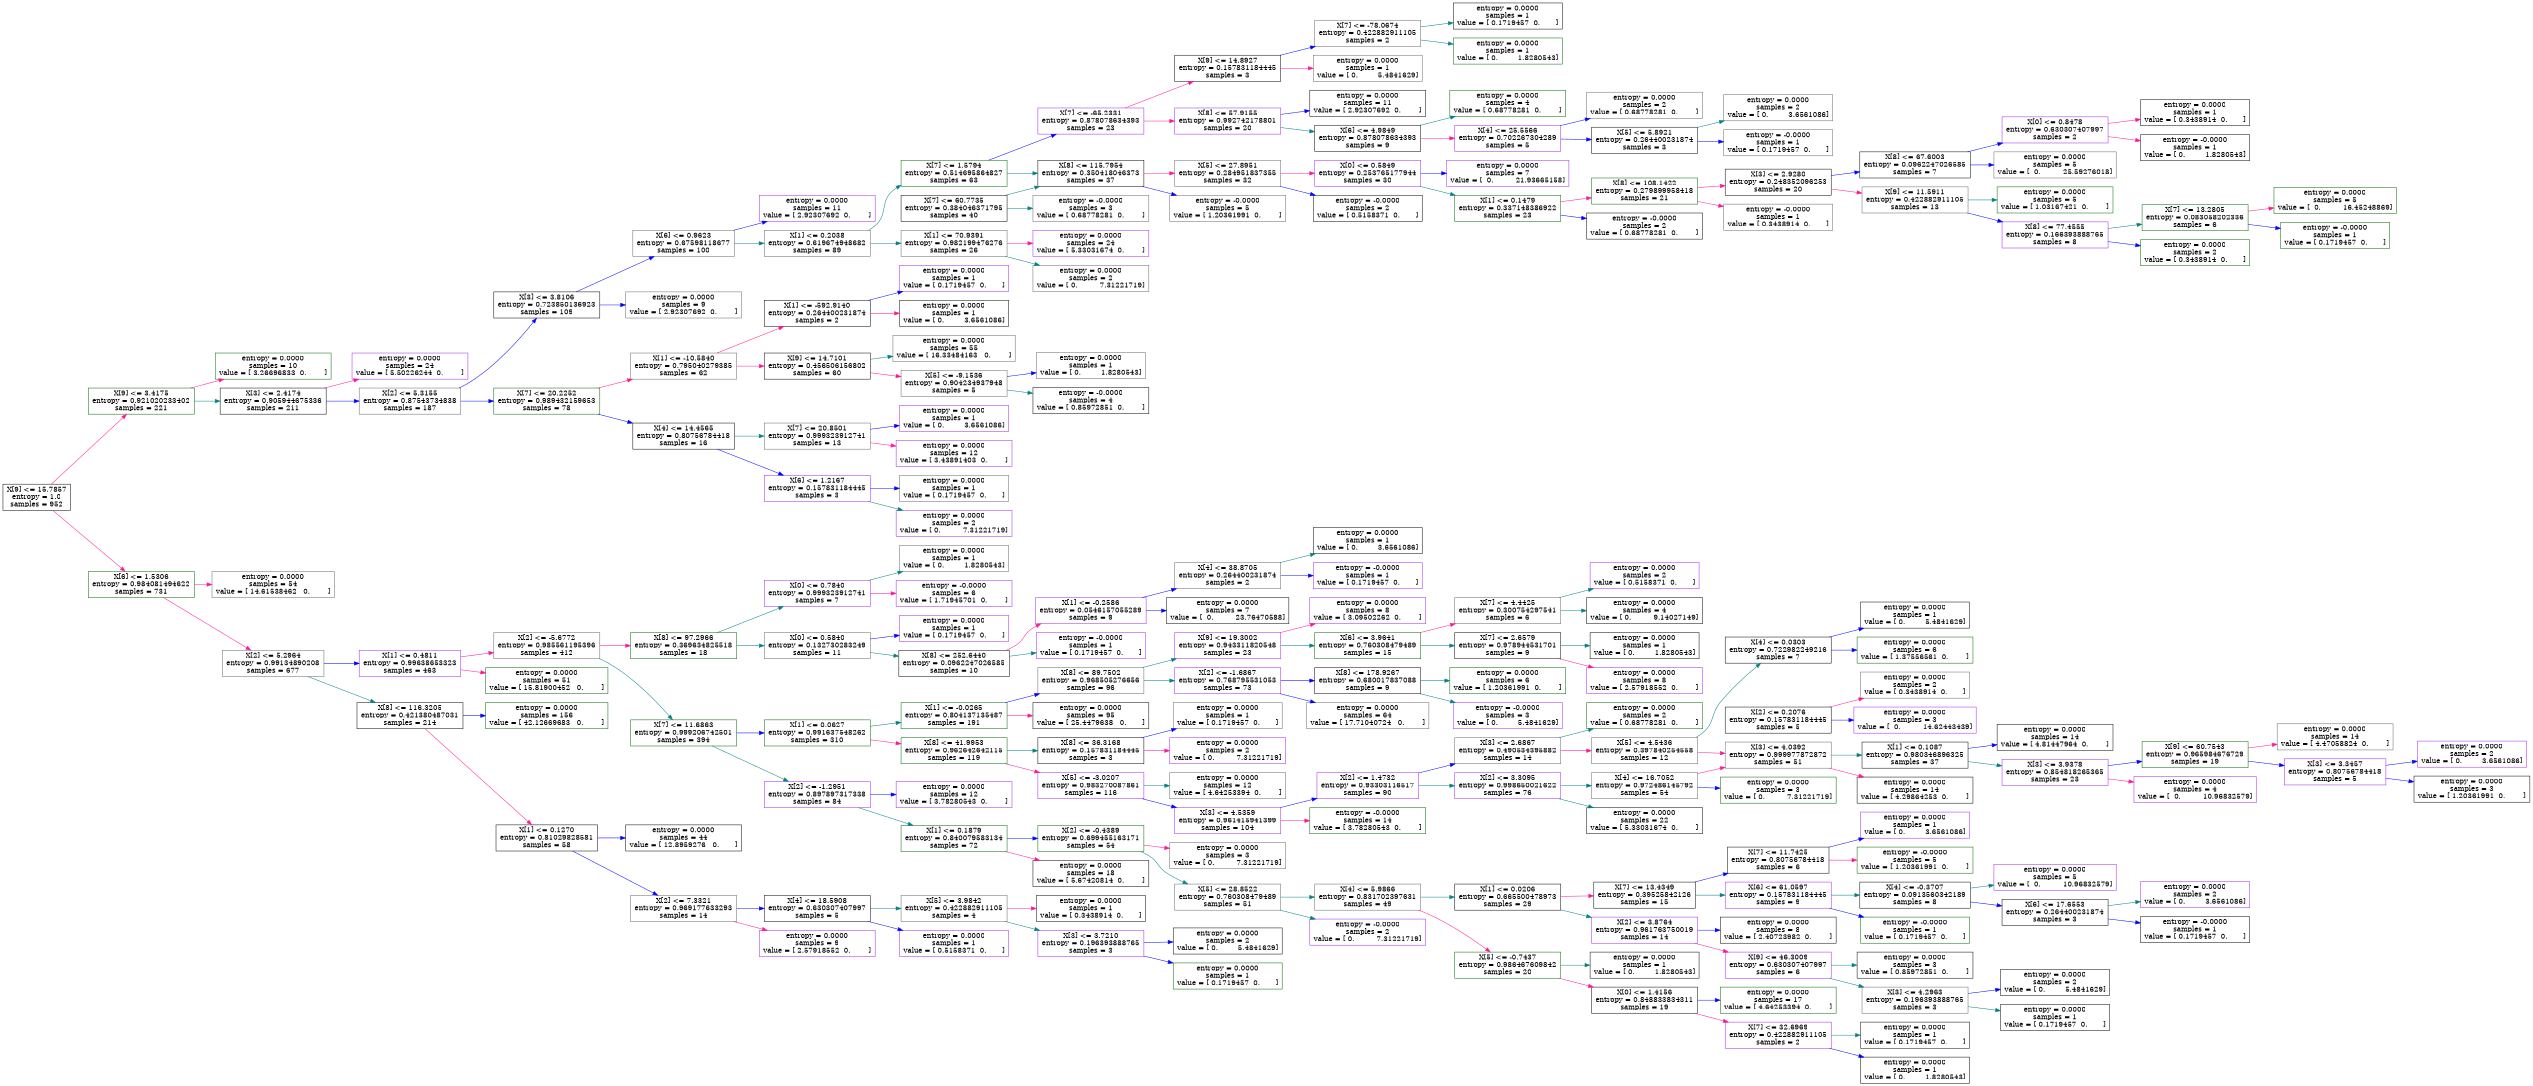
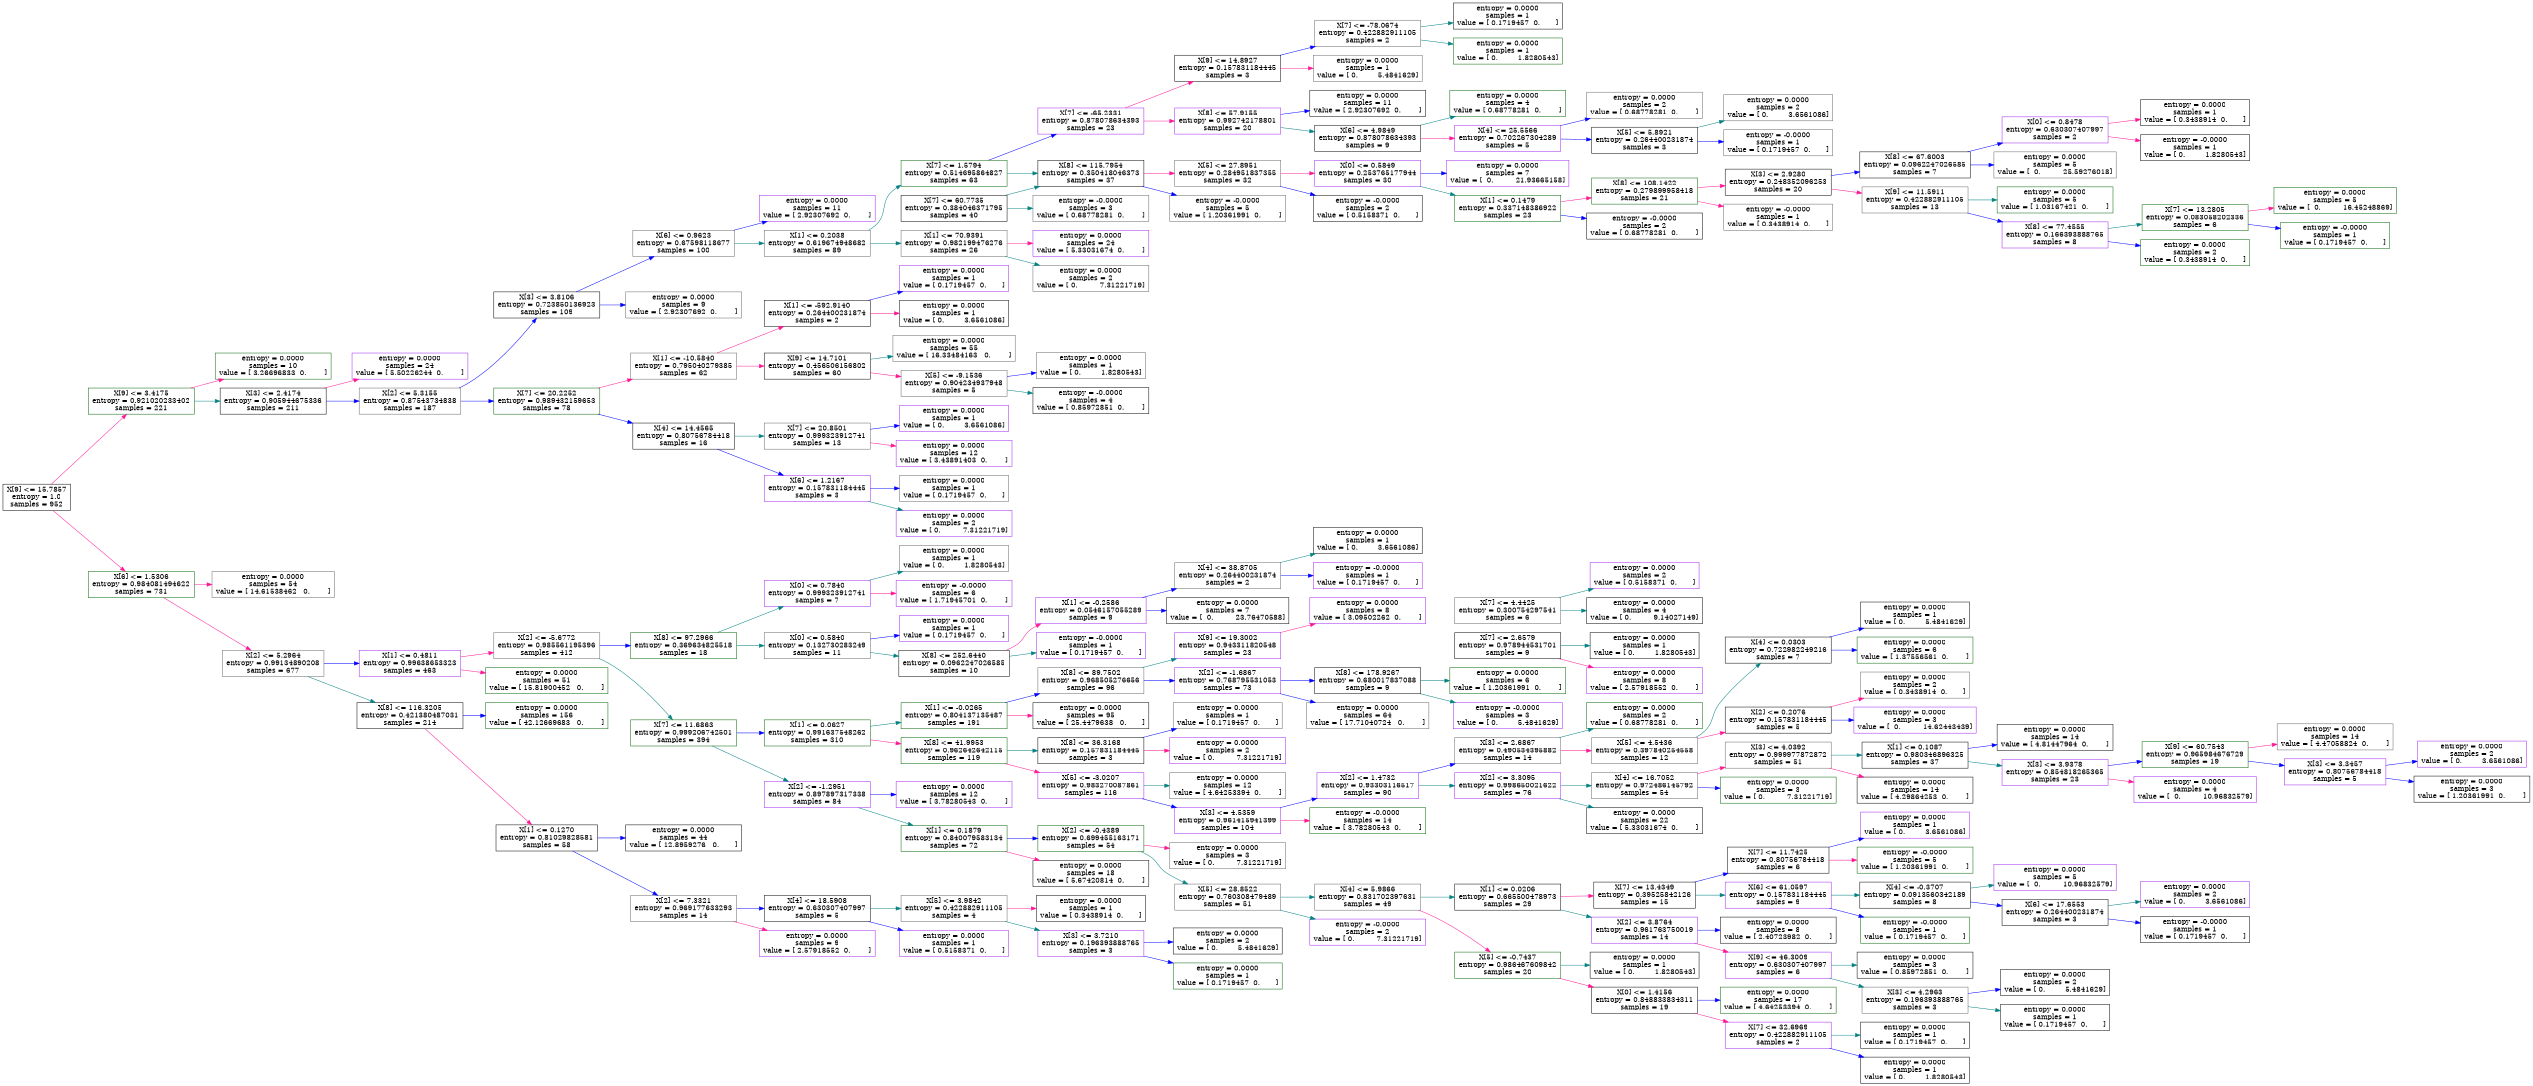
edge "X[2] <= -5.6772 entropy = 0.985561195396 samples = 412" -> "X[8] <= 97.2966 entropy = 0.369634825518 samples = 18": color deeppink -> blue
node "X[6] <= 3.9641 entropy = 0.760308479489 samples = 15": removed
edge "X[8] <= 89.7502 entropy = 0.968505276656 samples = 96" -> "X[2] <= -1.6867 entropy = 0.768795531053 samples = 73": color teal -> blue
edge "X[5] <= 4.5436 entropy = 0.397840254558 samples = 12" -> "X[3] <= 4.0392 entropy = 0.999977872872 samples = 51": now "X[5] <= 4.5436 entropy = 0.397840254558 samples = 12" -> "X[2] <= 0.2076 entropy = 0.157831184445 samples = 5"
